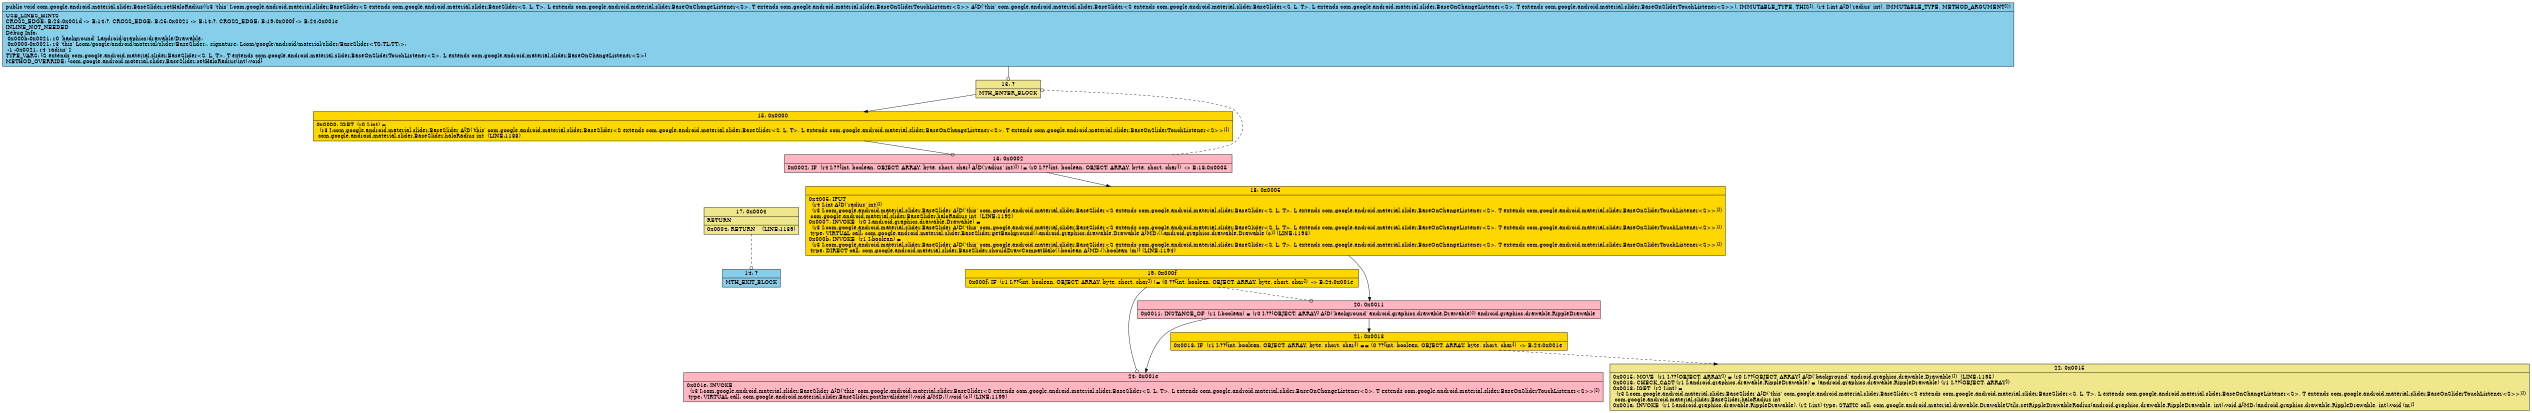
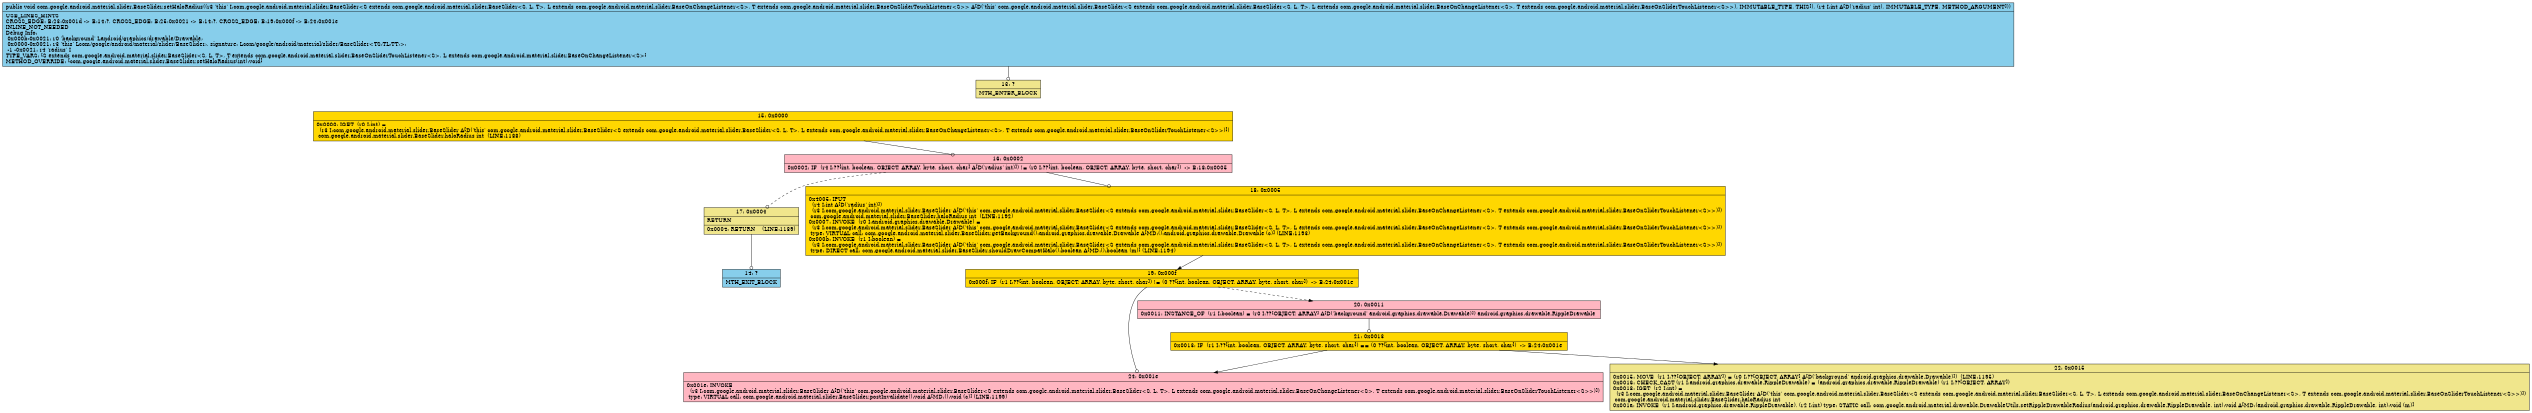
edge "16: 0x0002" -> "13: ?": now "16: 0x0002" -> "17: 0x0004"
edge "13: ?" -> "15: 0x0000": removed
edge "16: 0x0002" -> "18: 0x0005": arrowhead normal -> odot
edge "17: 0x0004" -> "14: ?": style dashed -> solid
edge "18: 0x0005" -> "20: 0x0011": now "18: 0x0005" -> "19: 0x000f"
edge "19: 0x000f" -> "20: 0x0011": arrowhead odot -> normal
edge "20: 0x0011" -> "21: 0x0013": arrowhead normal -> odot
edge "20: 0x0011" -> "24: 0x001e": now "21: 0x0013" -> "24: 0x001e"
edge "21: 0x0013" -> "22: 0x0015": style dashed -> solid
